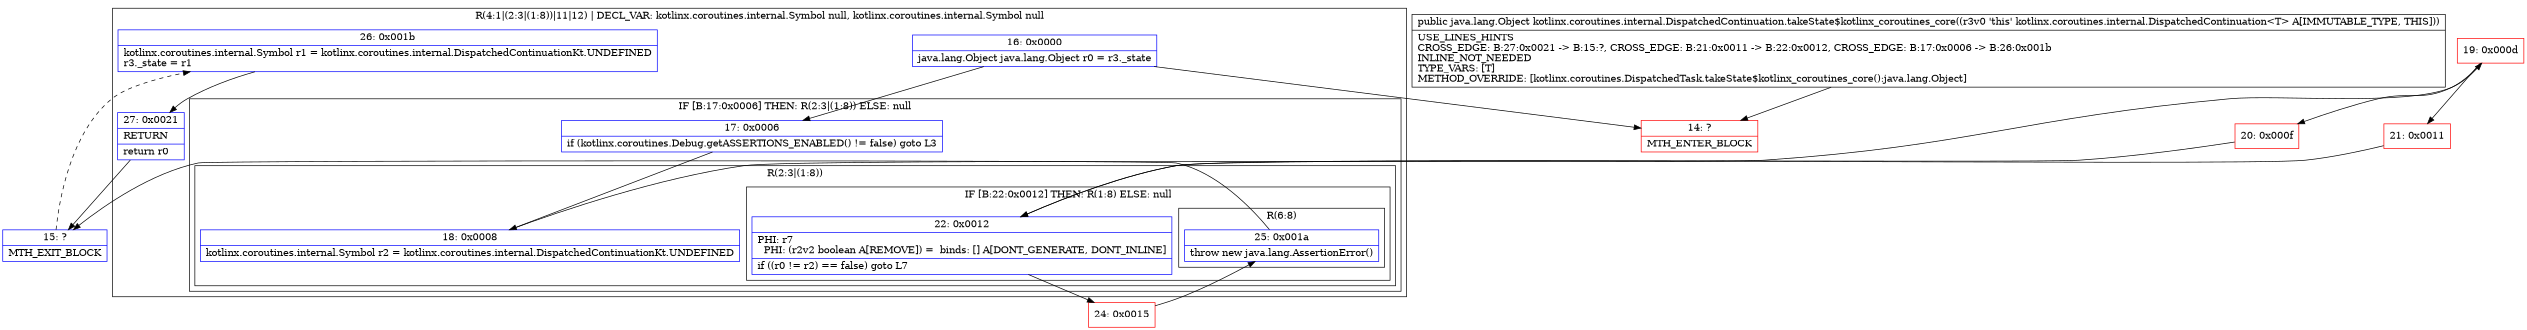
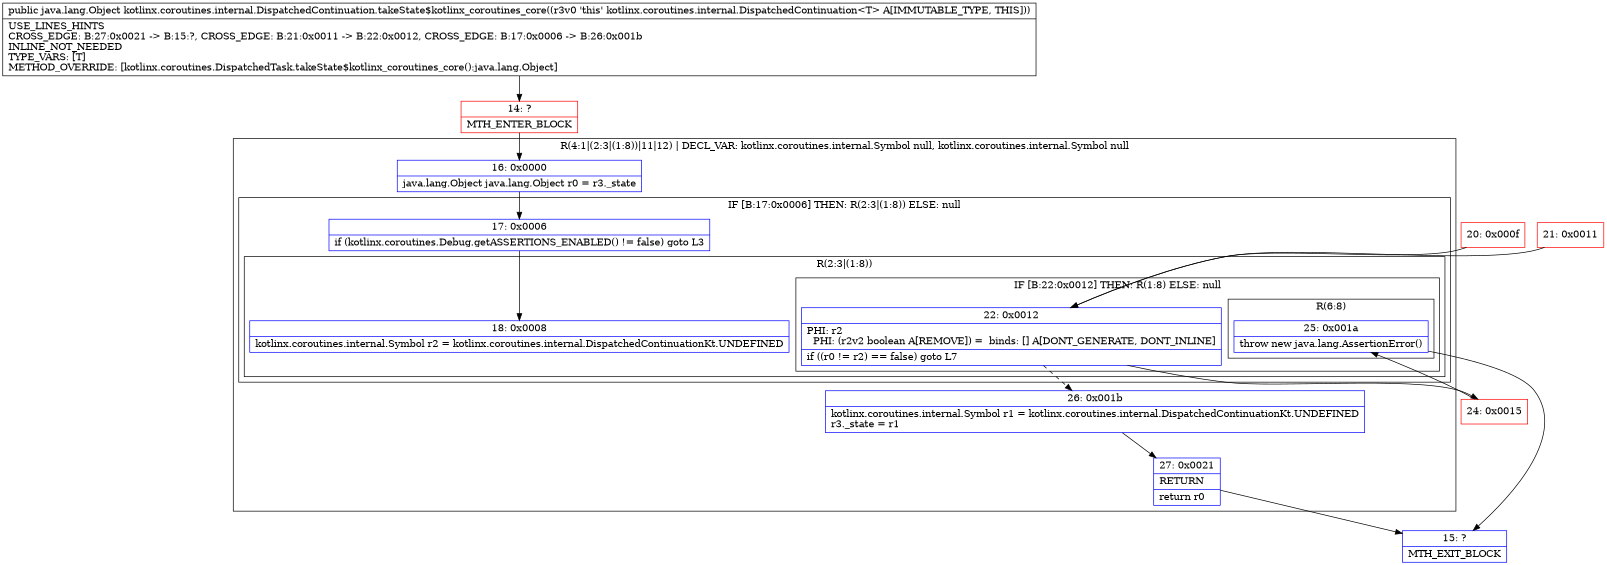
node "19: 0x000d": removed
edge "16: 0x0000" -> "14: ?": reversed
edge "15: ?" -> "26: 0x001b": now "22: 0x0012" -> "26: 0x001b"
node "22: 0x0012": text "PHI: r7" -> "PHI: r2"
